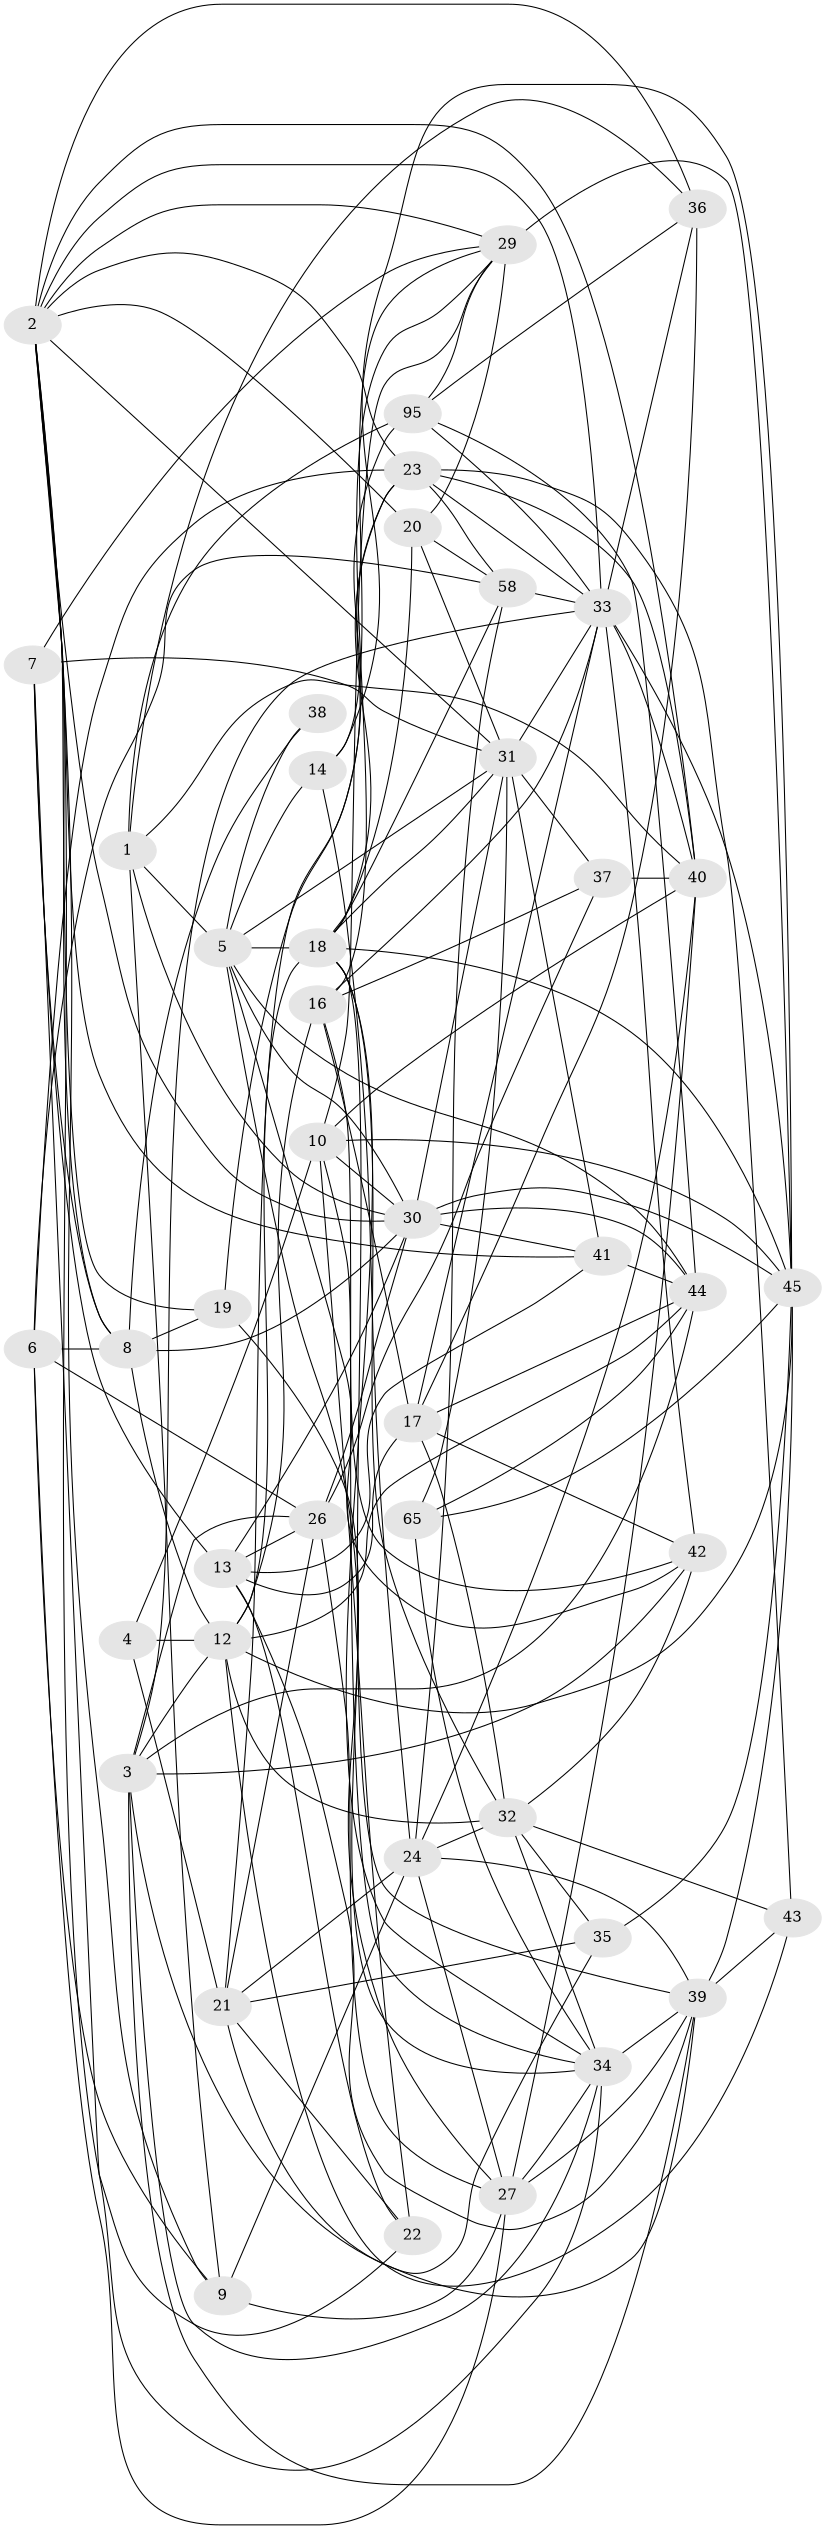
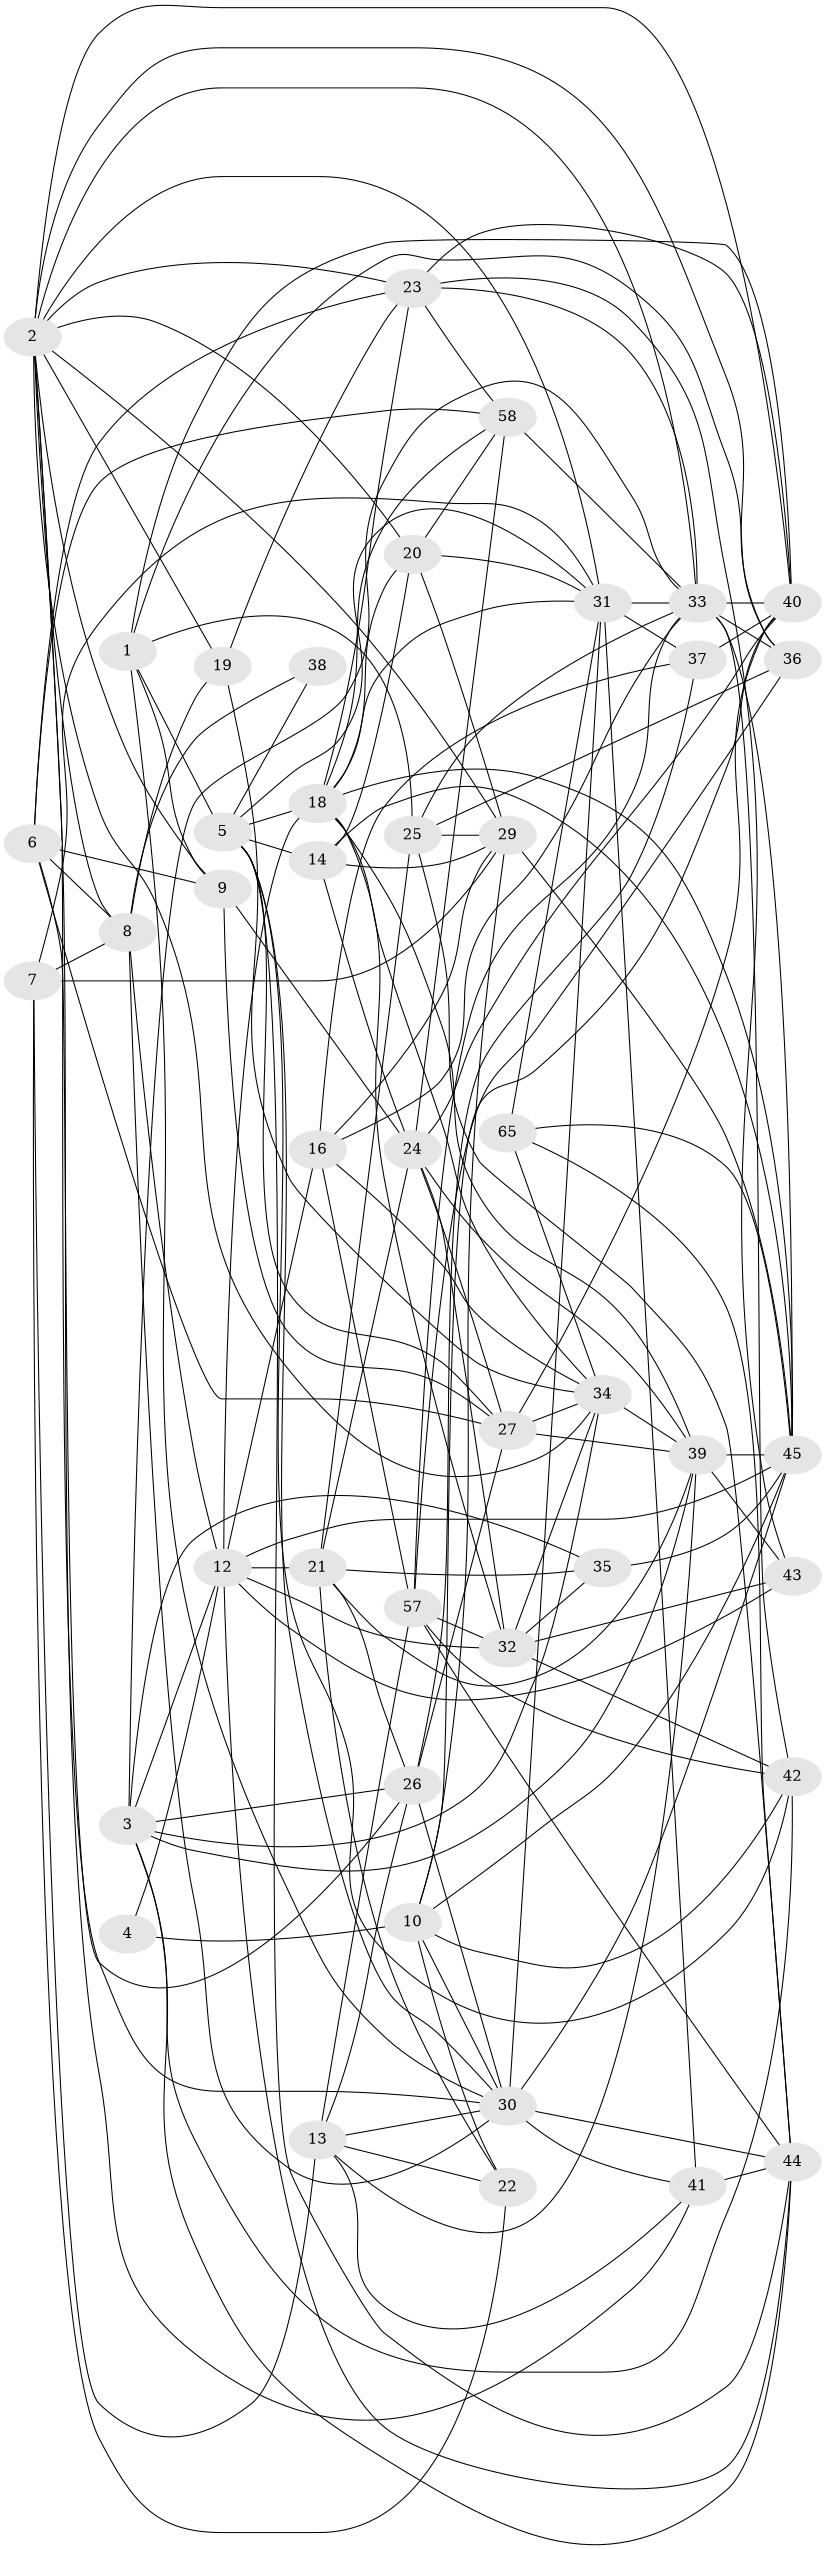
node "95": label "95" -> "25"
edge "20" -- "14": added
node "17": label "17" -> "57"
edge "4" -- "21": now "12" -- "21"
